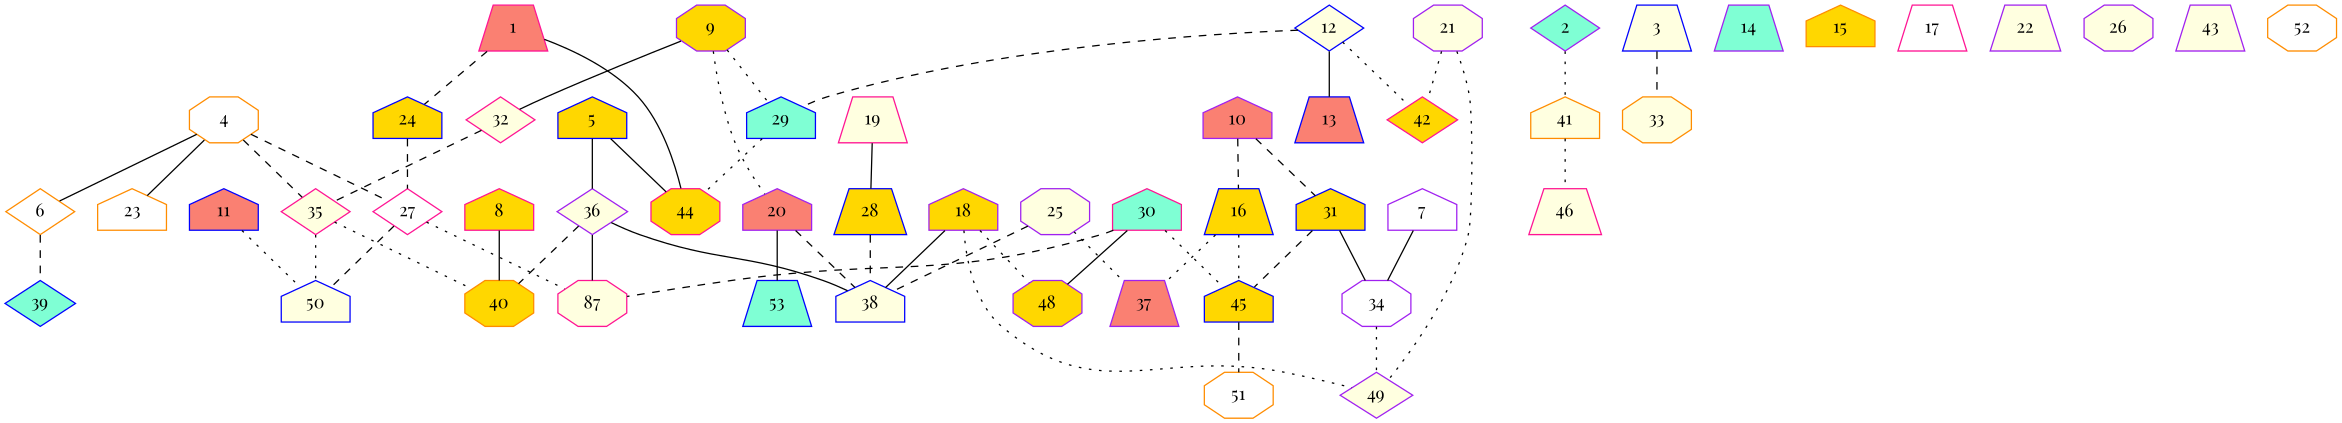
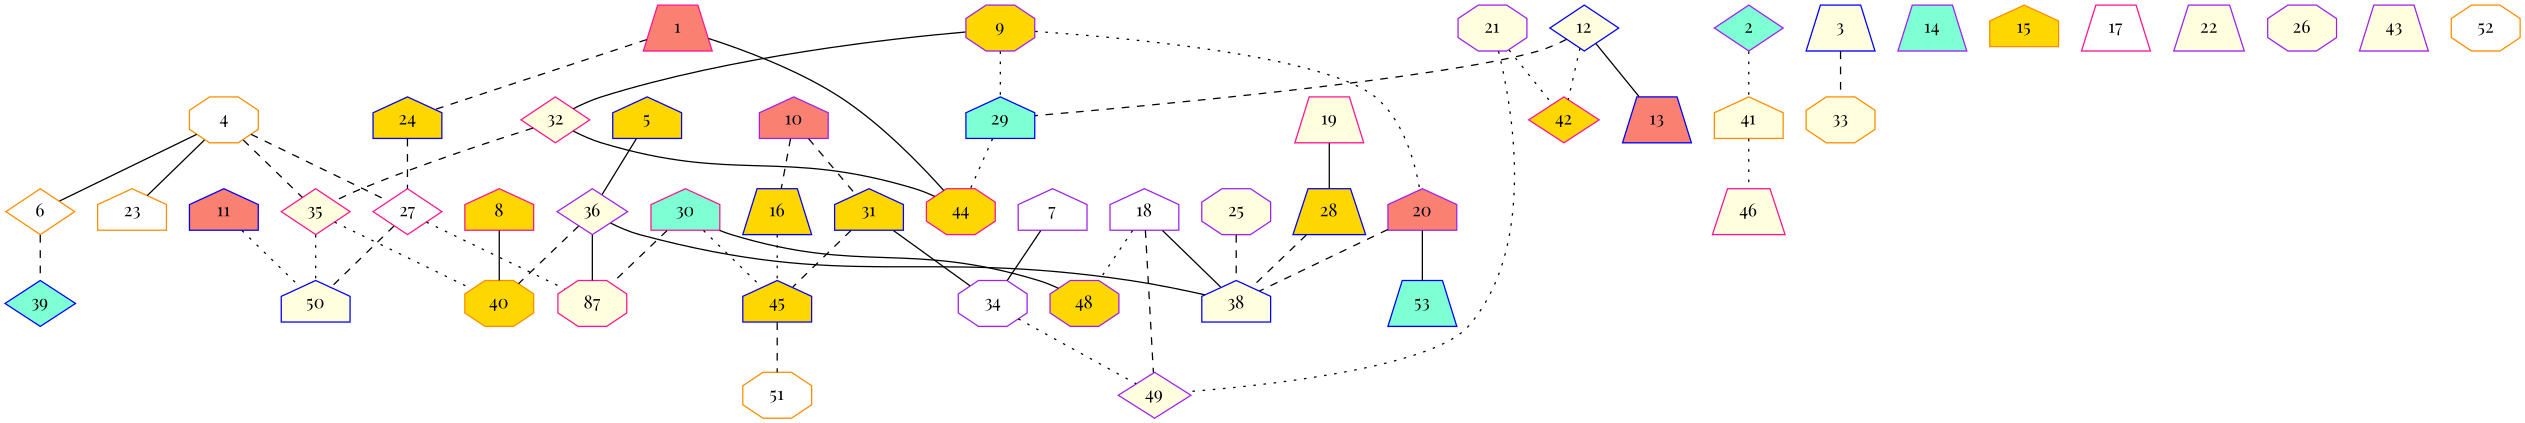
edge "5" -- "44": now "32" -- "44"
node "18": fillcolor gold -> white
node "37": removed
edge "18" -- "49": style dotted -> dashed
